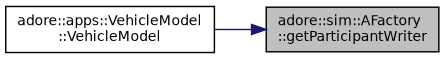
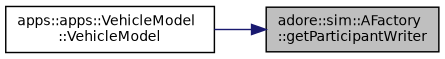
node "adore::apps::VehicleModel ::VehicleModel": label "adore::apps::VehicleModel ::VehicleModel" -> "apps::apps::VehicleModel ::VehicleModel"
